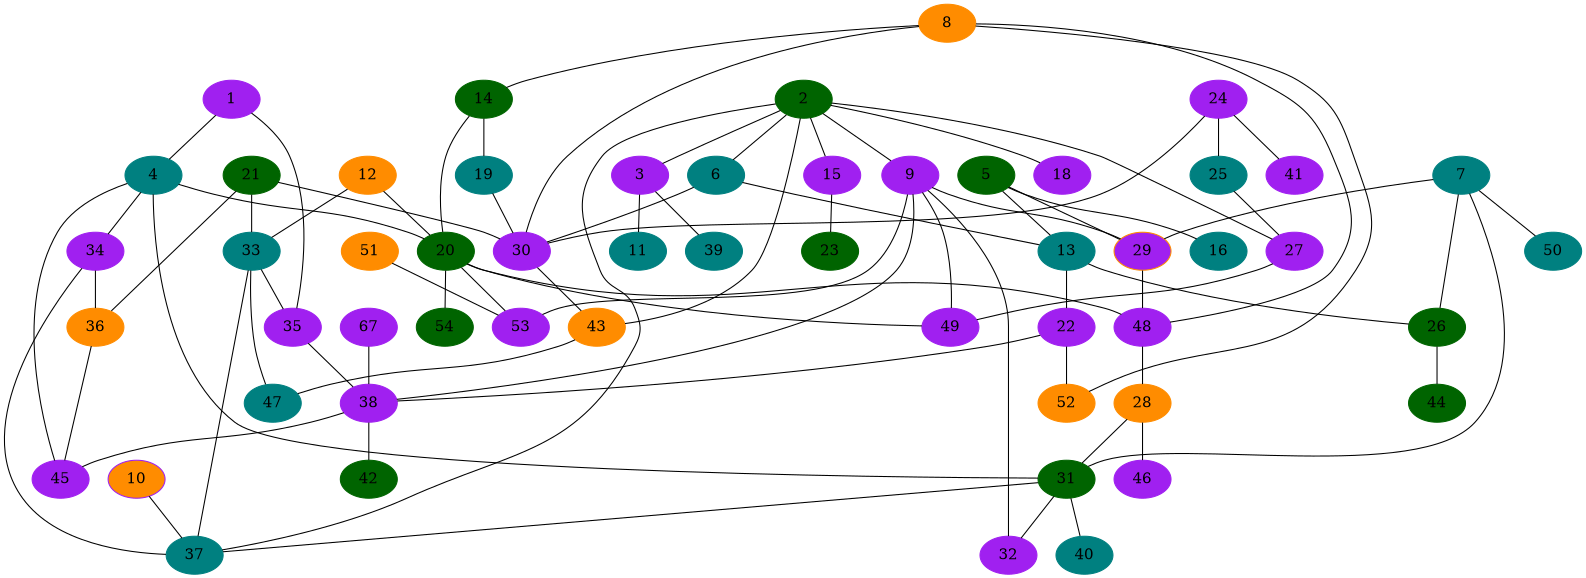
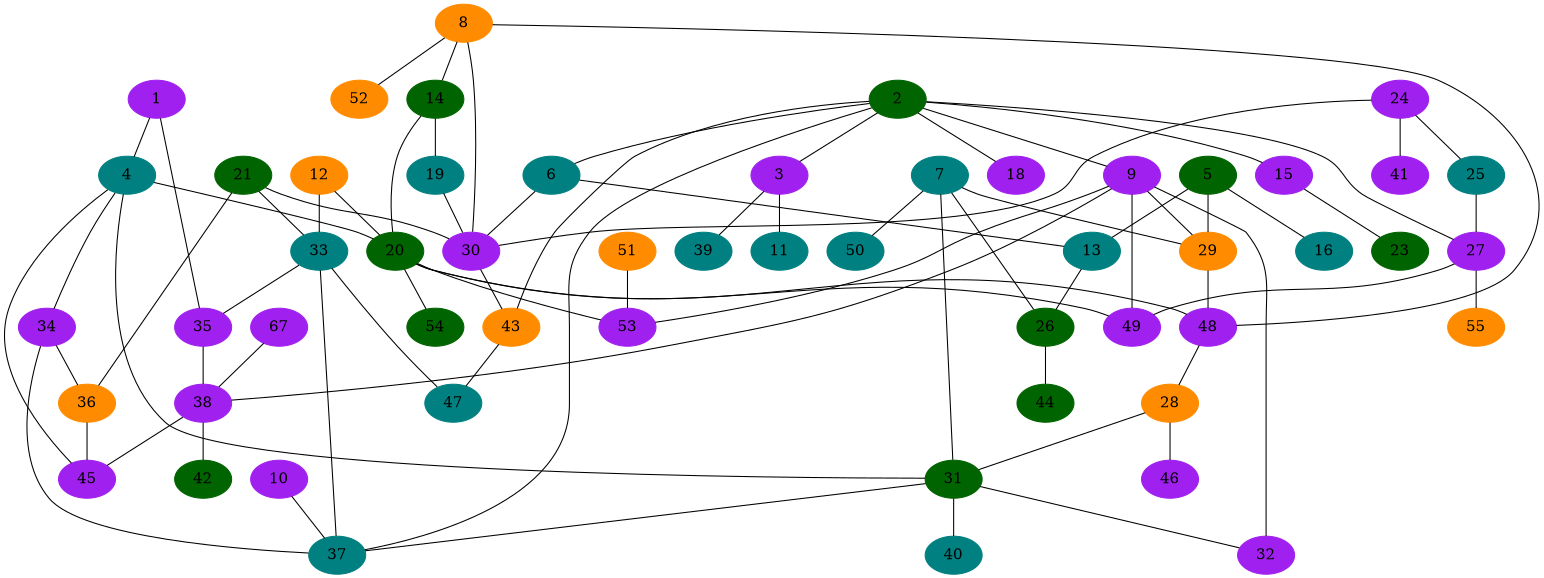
node "29": fillcolor purple -> darkorange
node "22": removed
node "55": added
node "10": fillcolor darkorange -> purple
